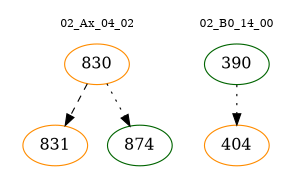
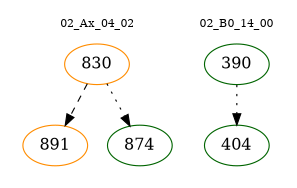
node "831": label "831" -> "891"
node "404": color darkorange -> darkgreen
